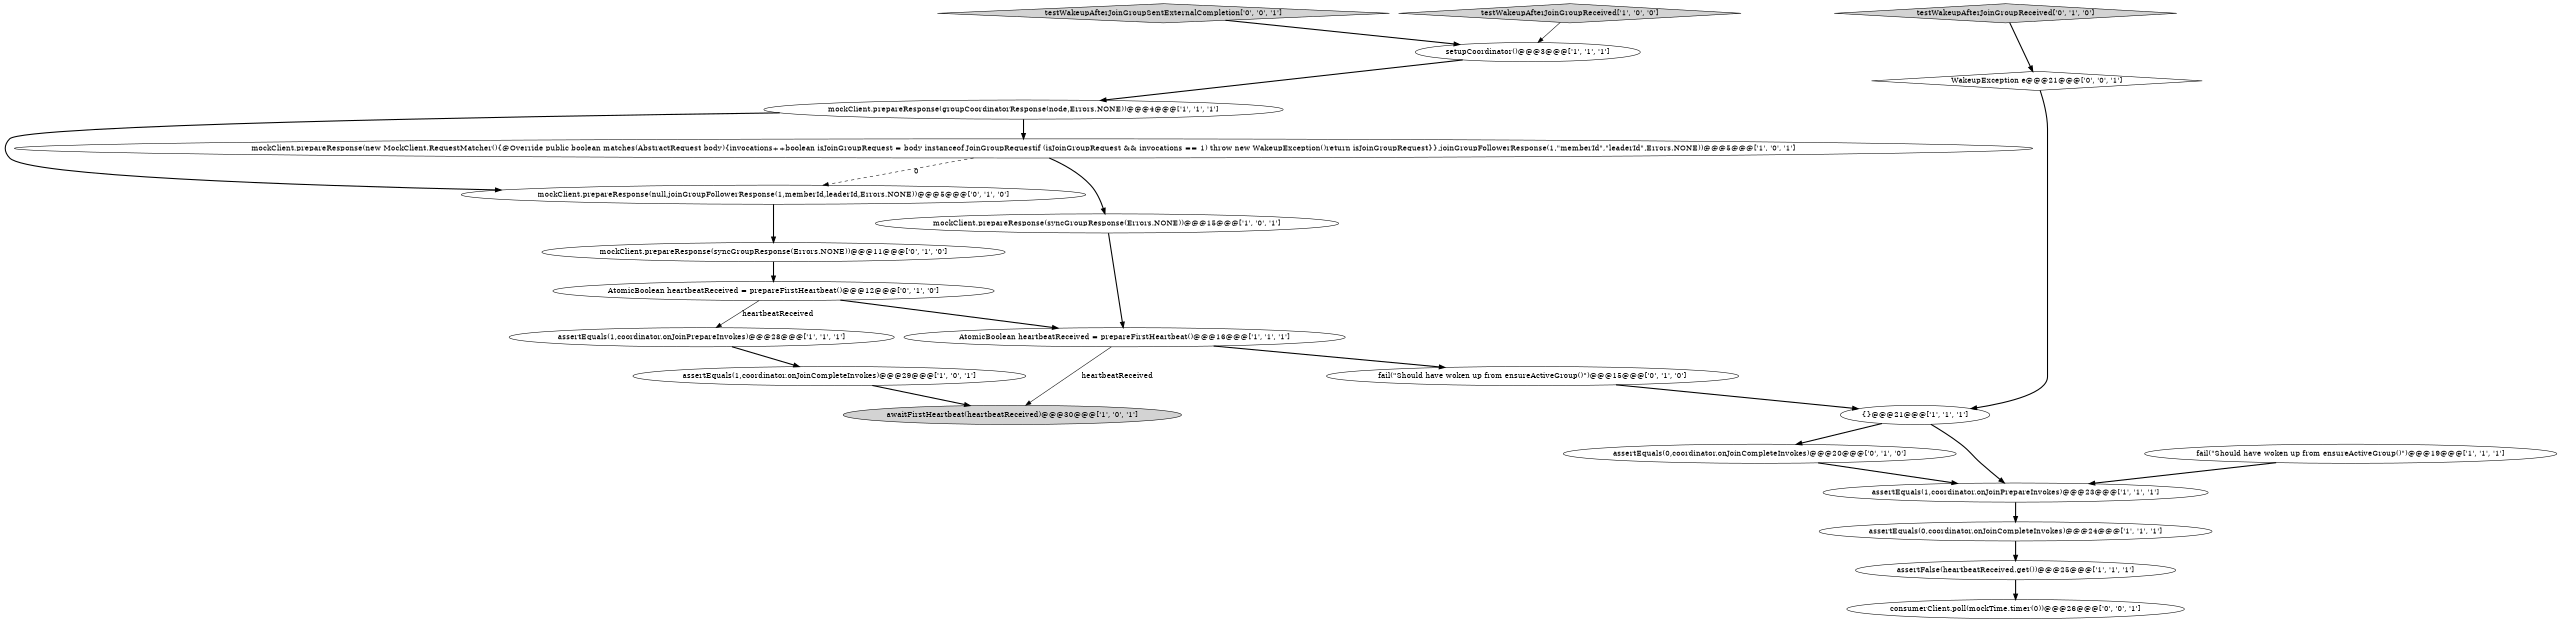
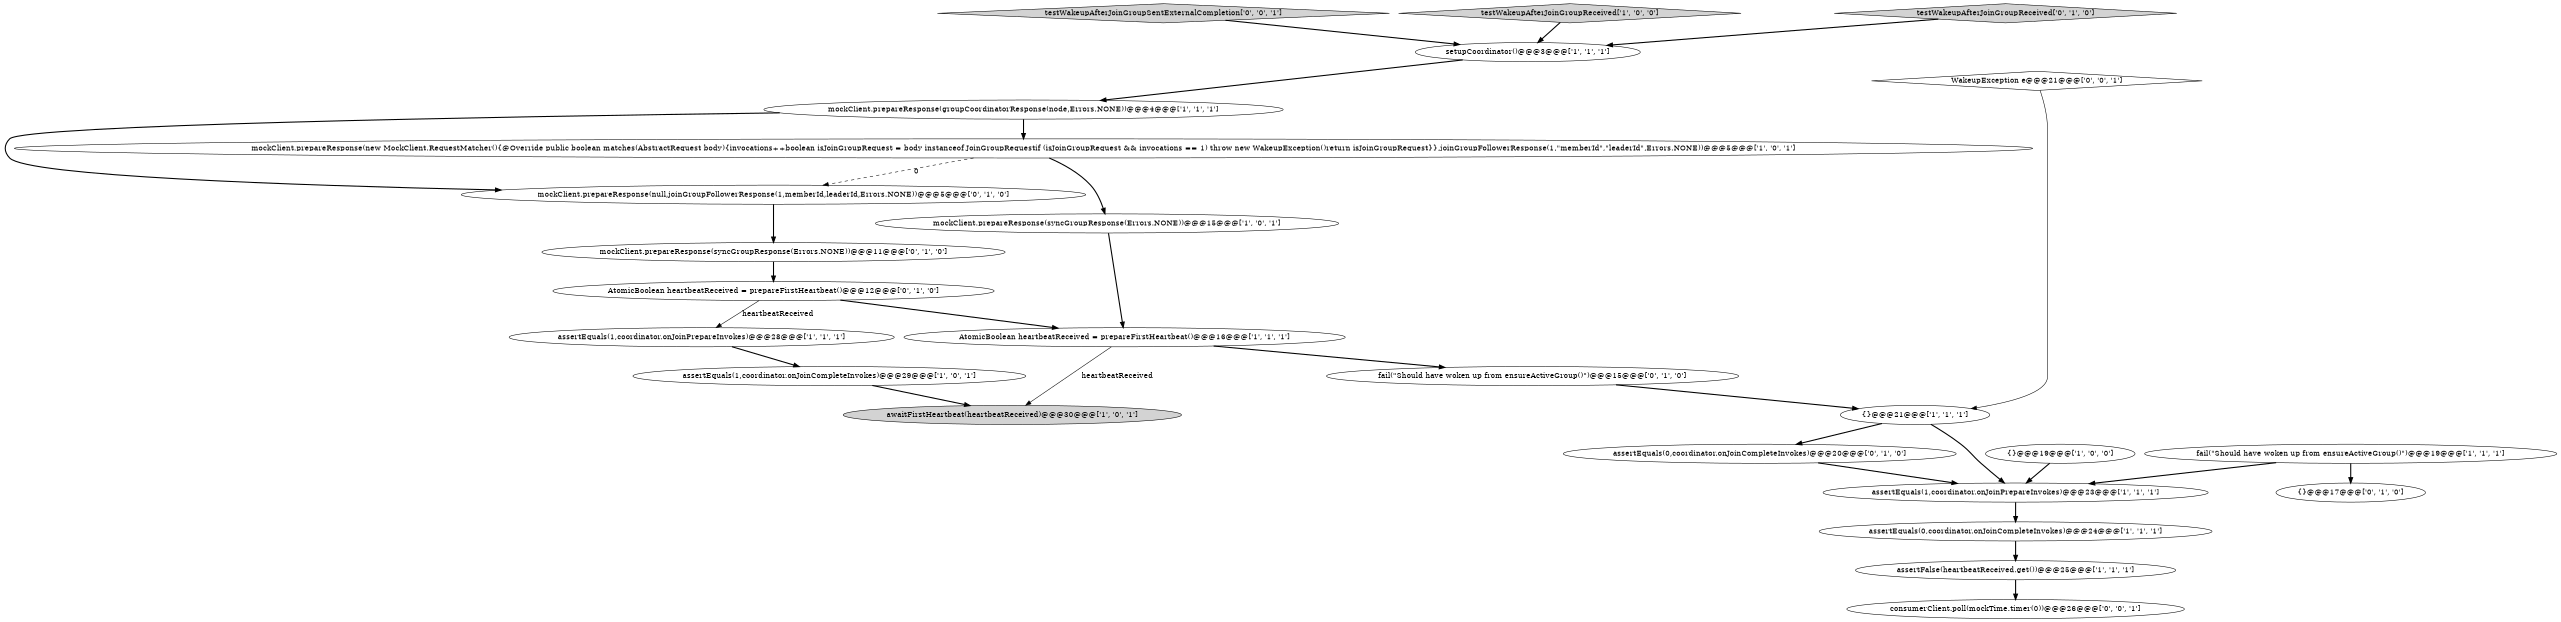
edge "testWakeupAfterJoinGroupReceived['1', '0', '0']" -> "setupCoordinator()@@@3@@@['1', '1', '1']": style solid -> bold
edge "testWakeupAfterJoinGroupReceived['0', '1', '0']" -> "WakeupException e@@@21@@@['0', '0', '1']": now "testWakeupAfterJoinGroupReceived['0', '1', '0']" -> "setupCoordinator()@@@3@@@['1', '1', '1']"
edge "WakeupException e@@@21@@@['0', '0', '1']" -> "{}@@@21@@@['1', '1', '1']": style bold -> solid
node "{}@@@19@@@['1', '0', '0']": added
node "{}@@@17@@@['0', '1', '0']": added
